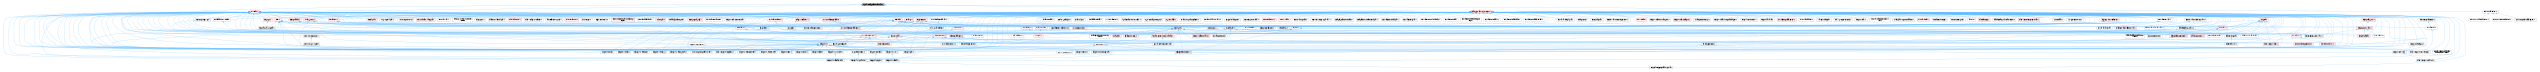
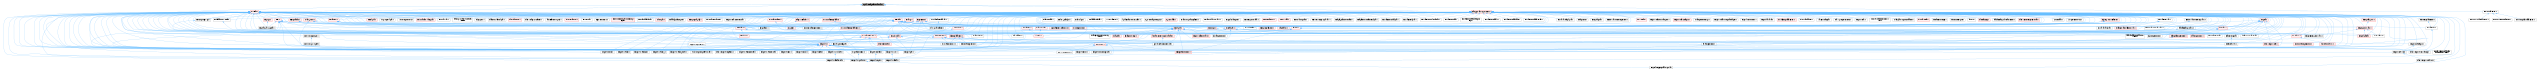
node "FindInGraph.h": label "FindInGraph.h" -> "Composite.h"
node "SErrorHint.h": added
